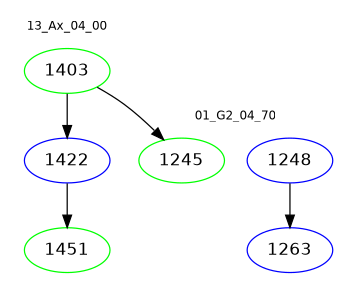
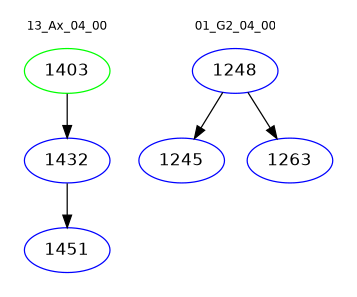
edge "1403" -> "1245": now "1248" -> "1245"
cluster "01_G2_04_70": label "01_G2_04_70" -> "01_G2_04_00"
node "1422": label "1422" -> "1432"
node "1245": color green -> blue
node "1451": color green -> blue
